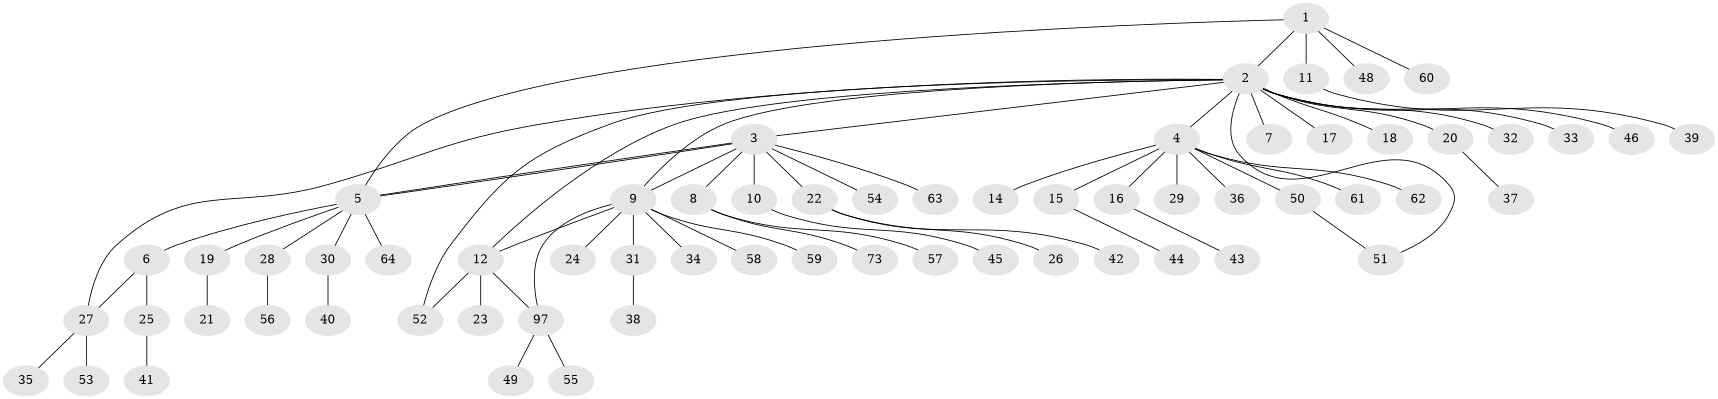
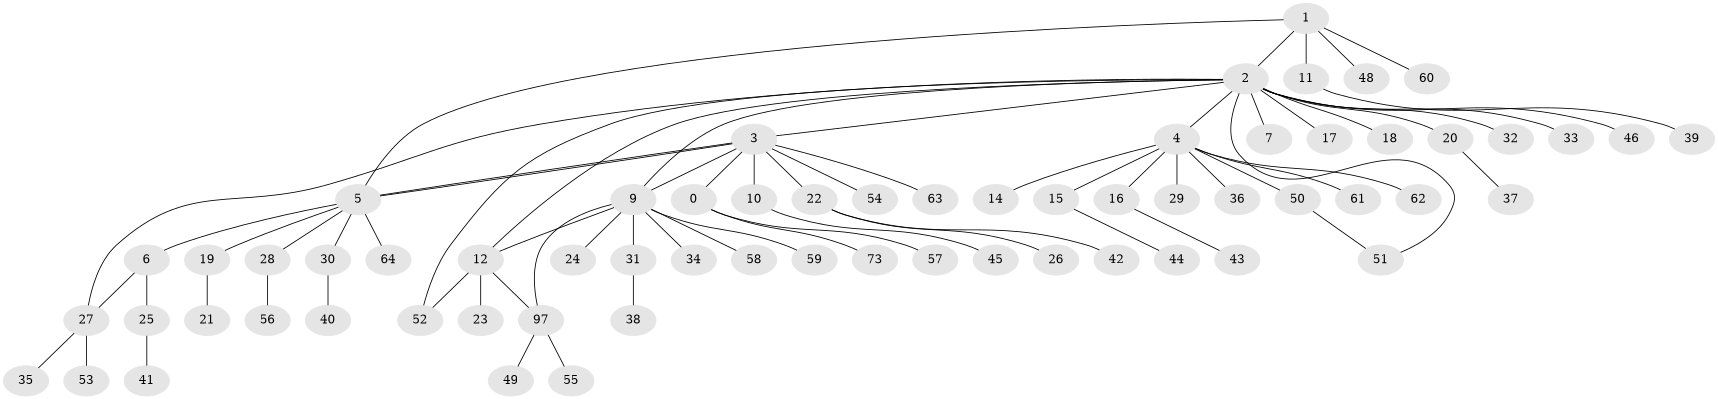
node "8": label "8" -> "0"
